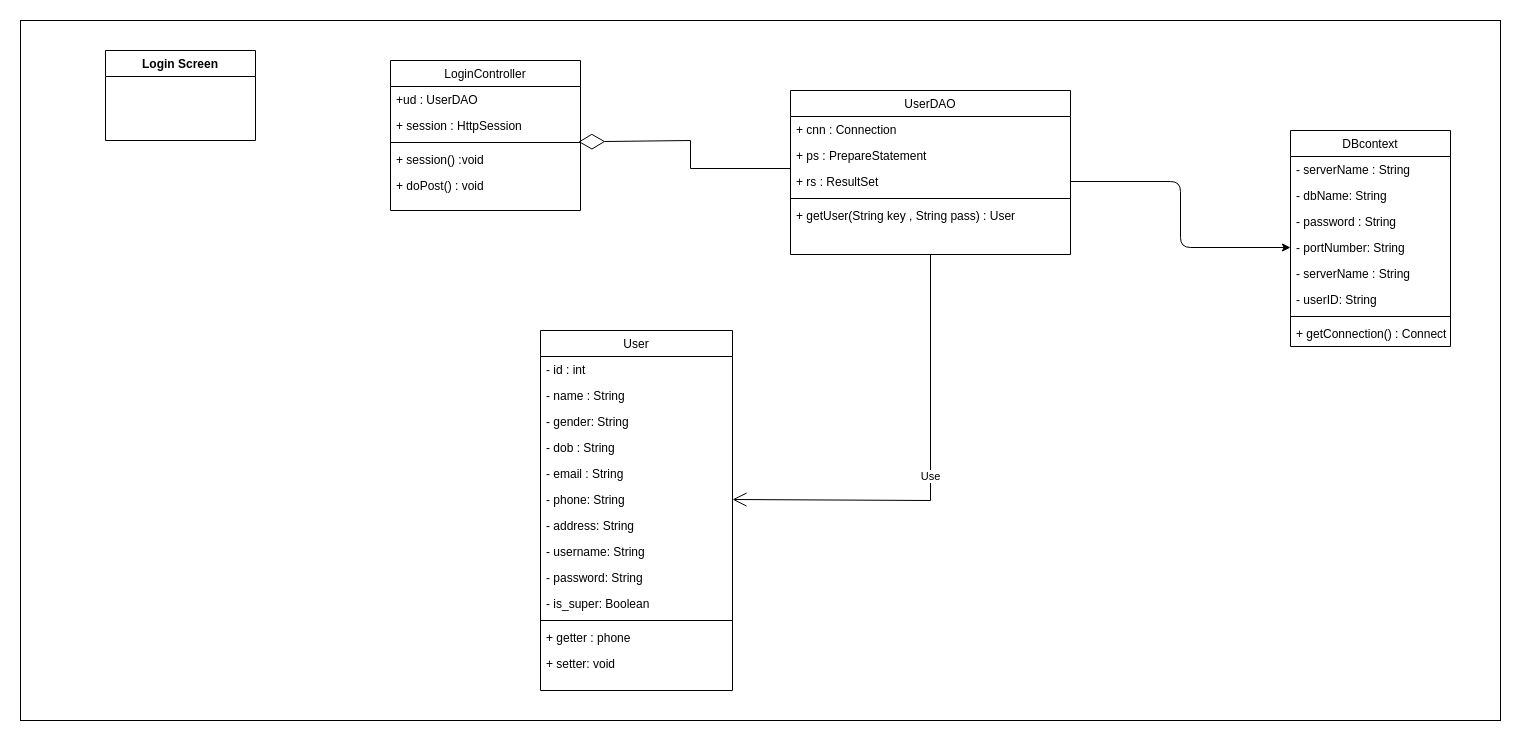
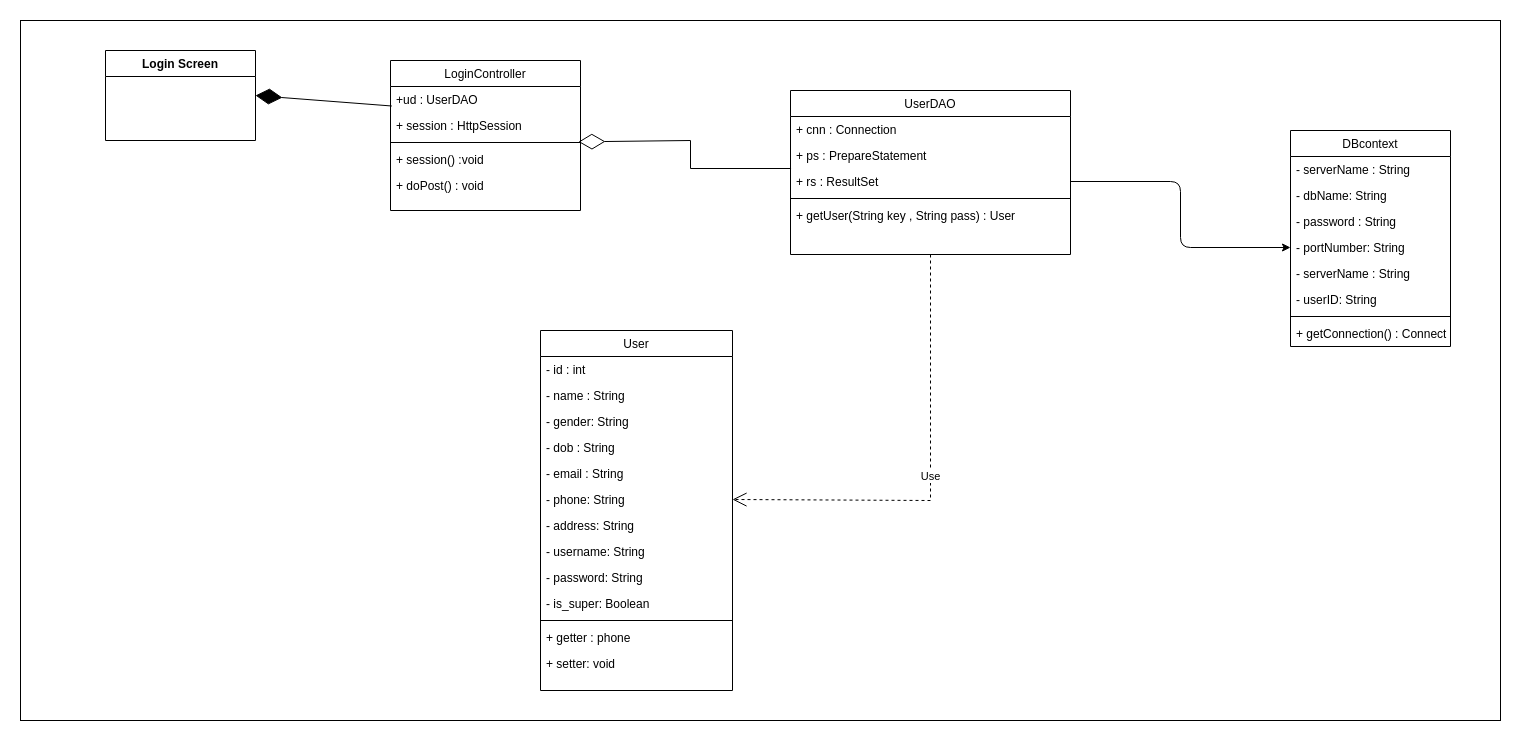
edge "+ud : UserDAO" -> "Login Screen": added
edge "UserDAO" -> "- phone: String": style solid -> dashed
